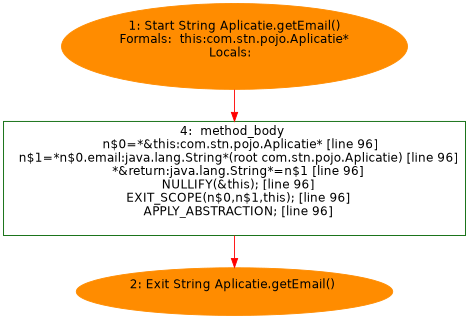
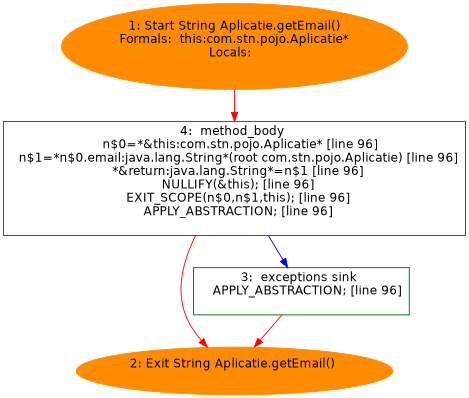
node "3:  exceptions sink APPLY_ABSTRACTION; [line 96]": added
